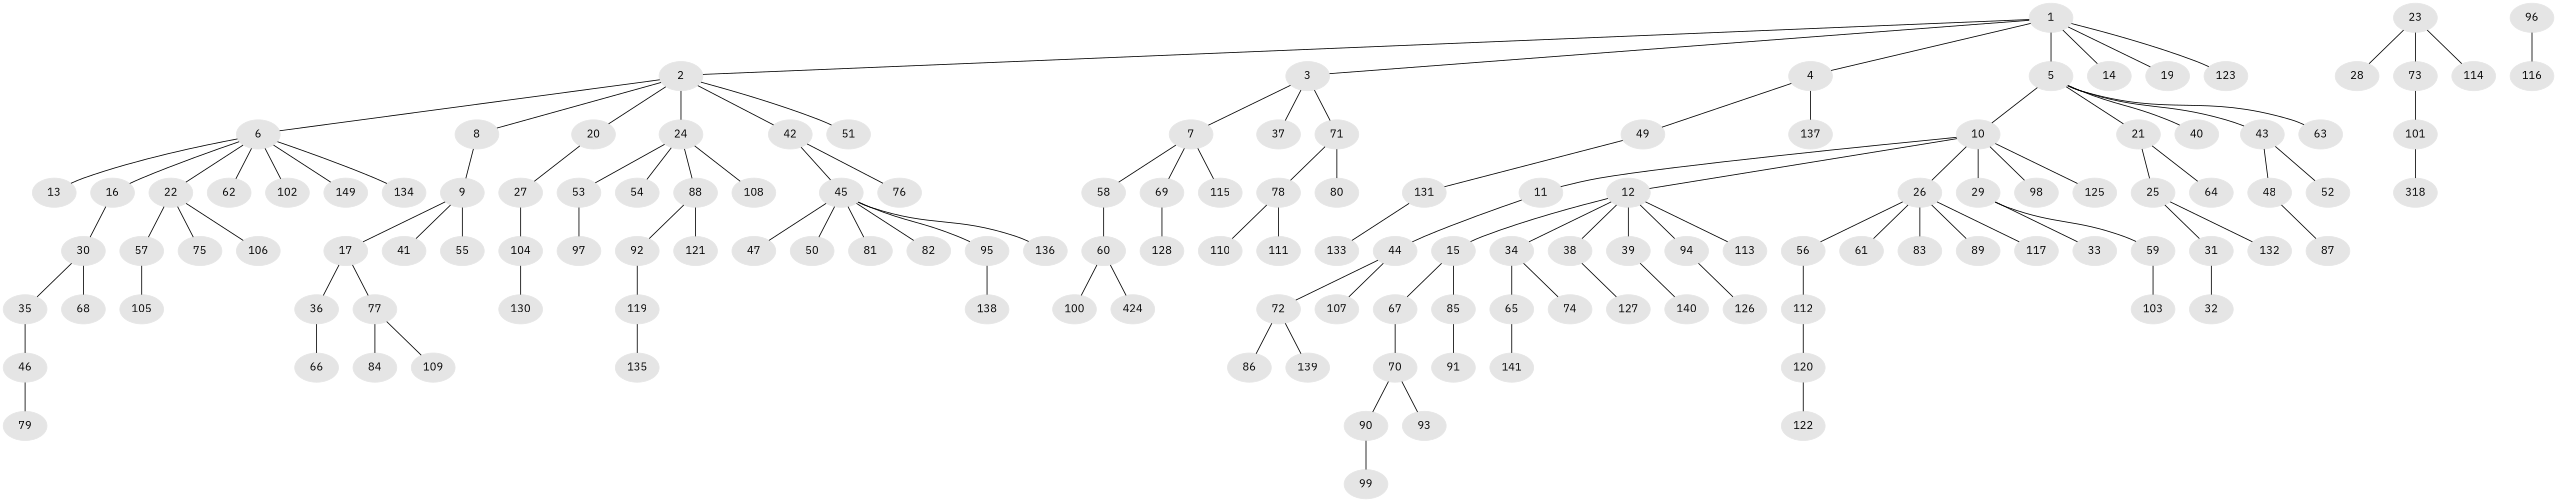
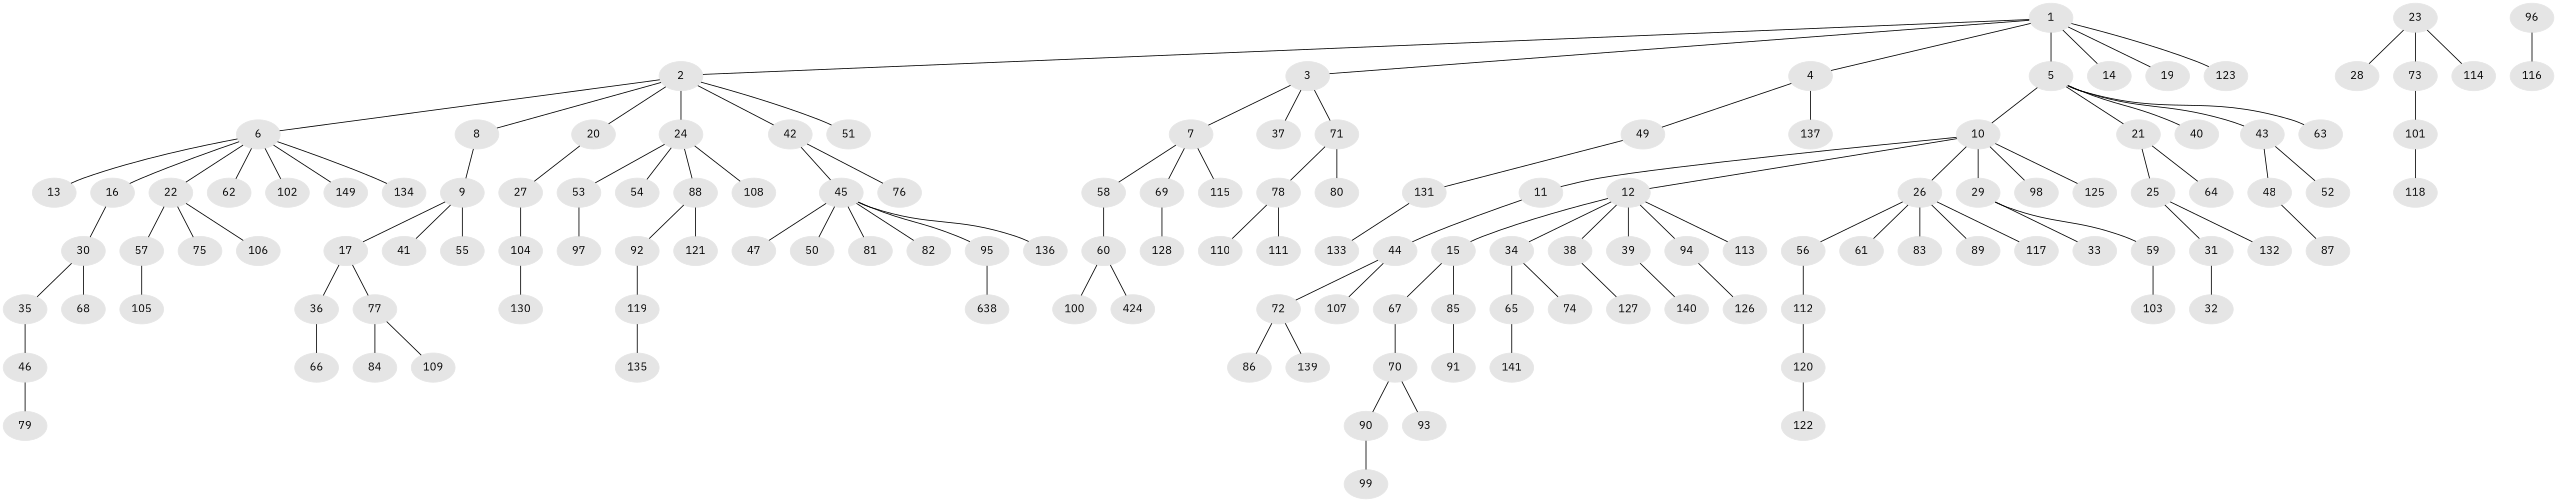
node "318": label "318" -> "118"
node "138": label "138" -> "638"
